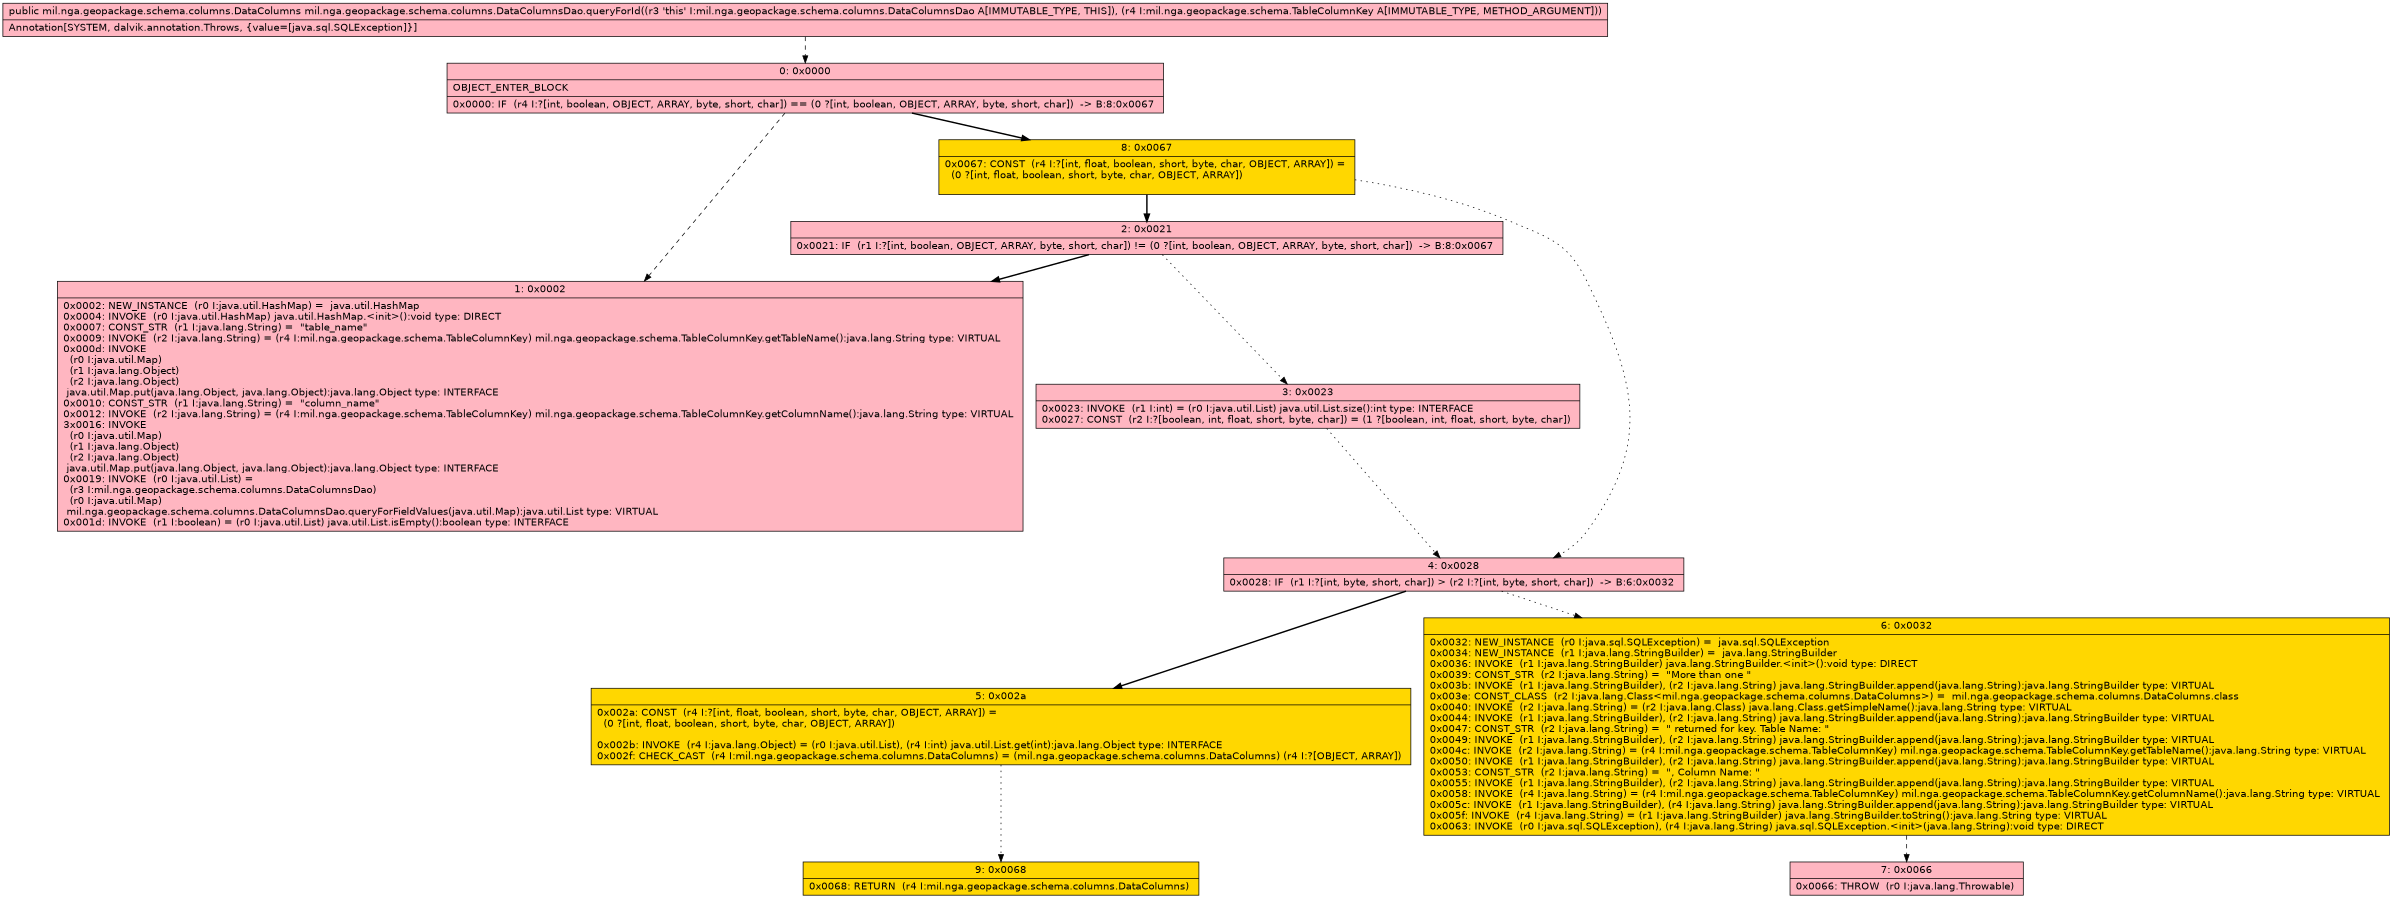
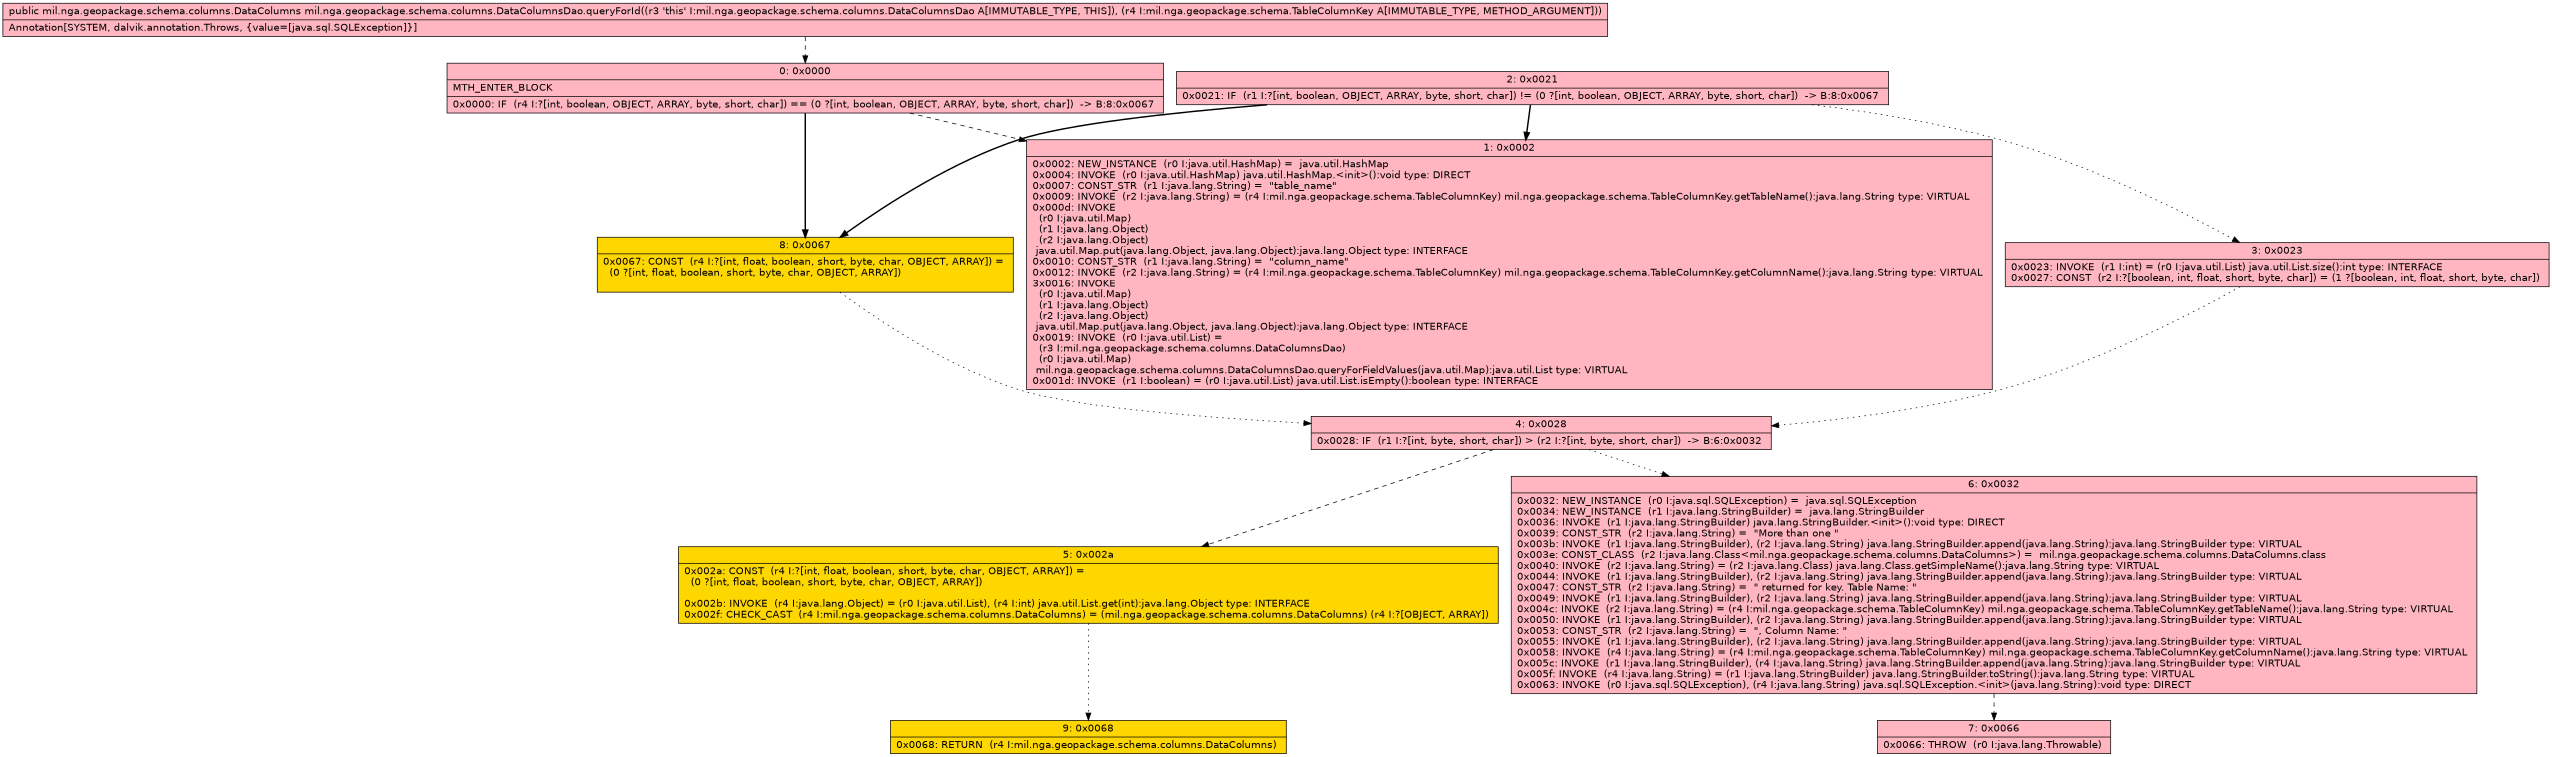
node "0: 0x0000": text "OBJECT_ENTER_BLOCK" -> "MTH_ENTER_BLOCK"
edge "8: 0x0067" -> "2: 0x0021": reversed
edge "4: 0x0028" -> "5: 0x002a": style bold -> dashed
node "6: 0x0032": fillcolor gold -> lightpink
